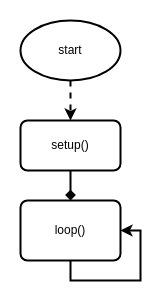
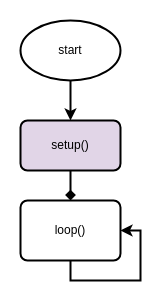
edge "start" -> "setup()": style dashed -> solid
node "setup()": fillcolor #ffffff -> #e1d5e7
